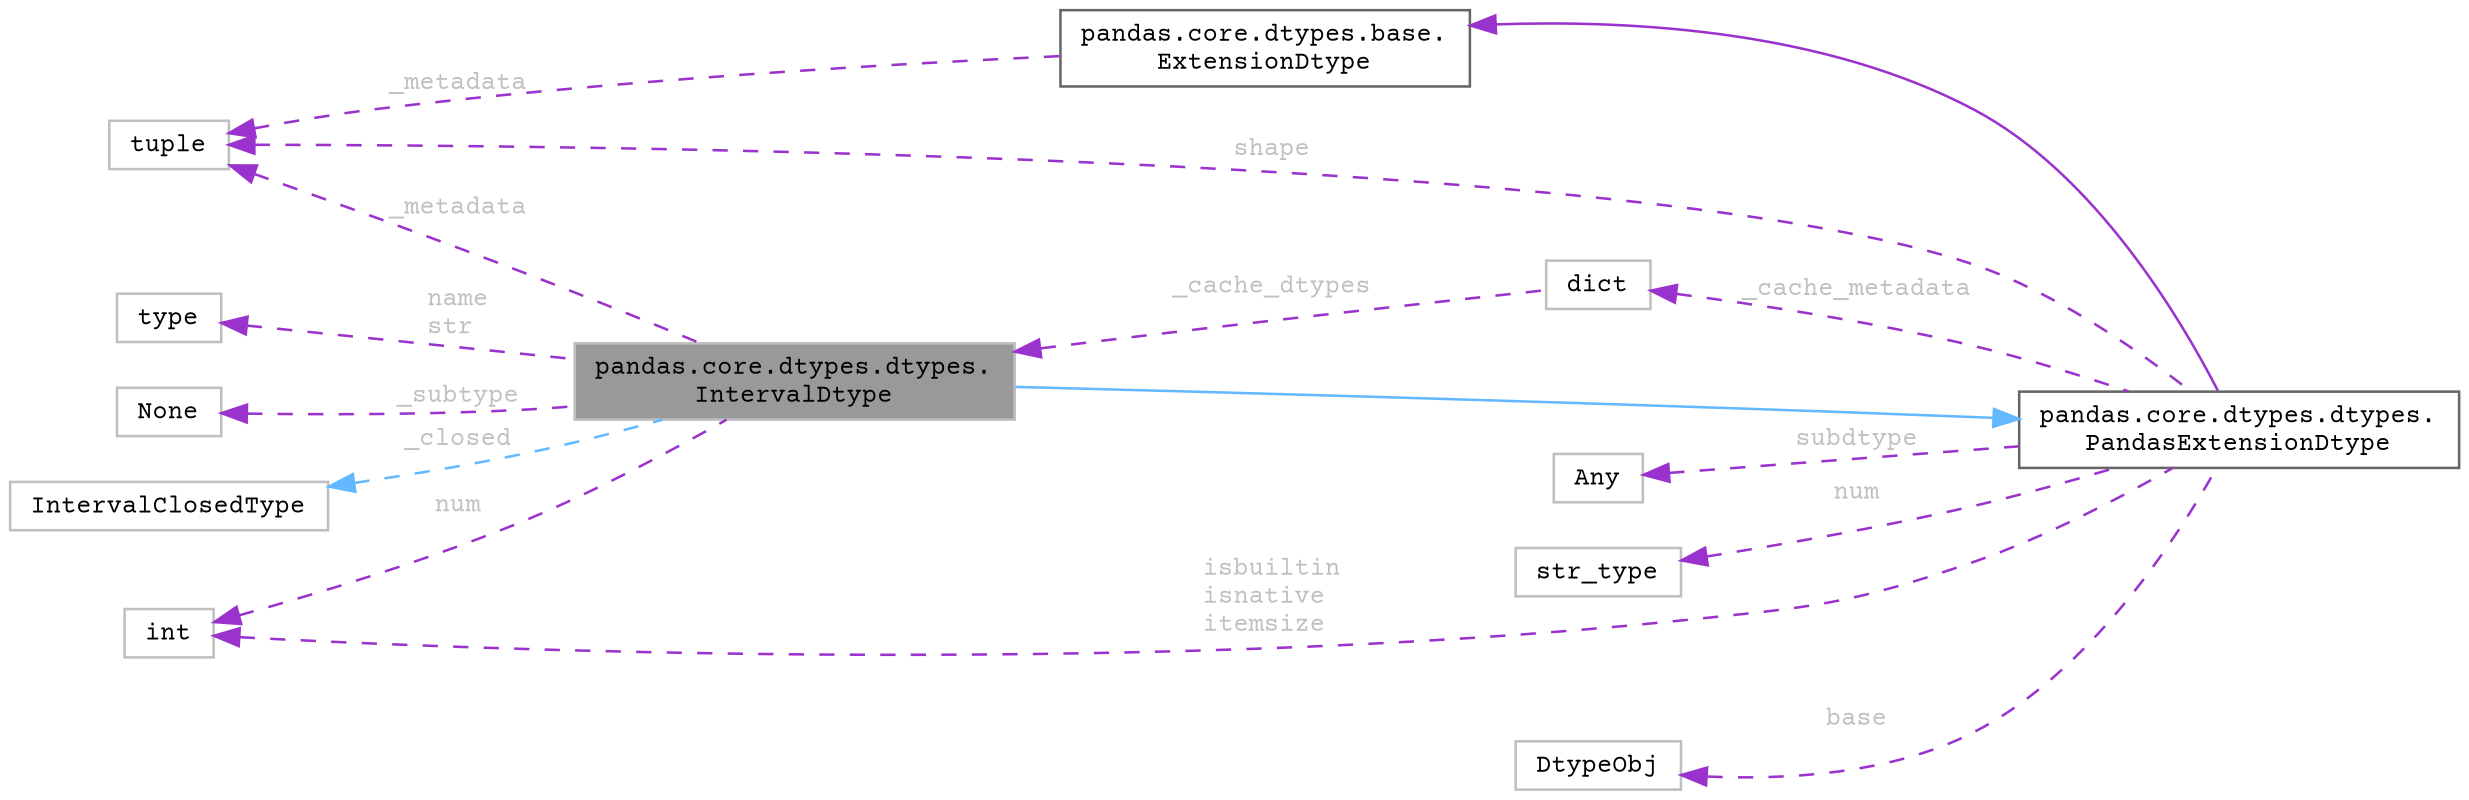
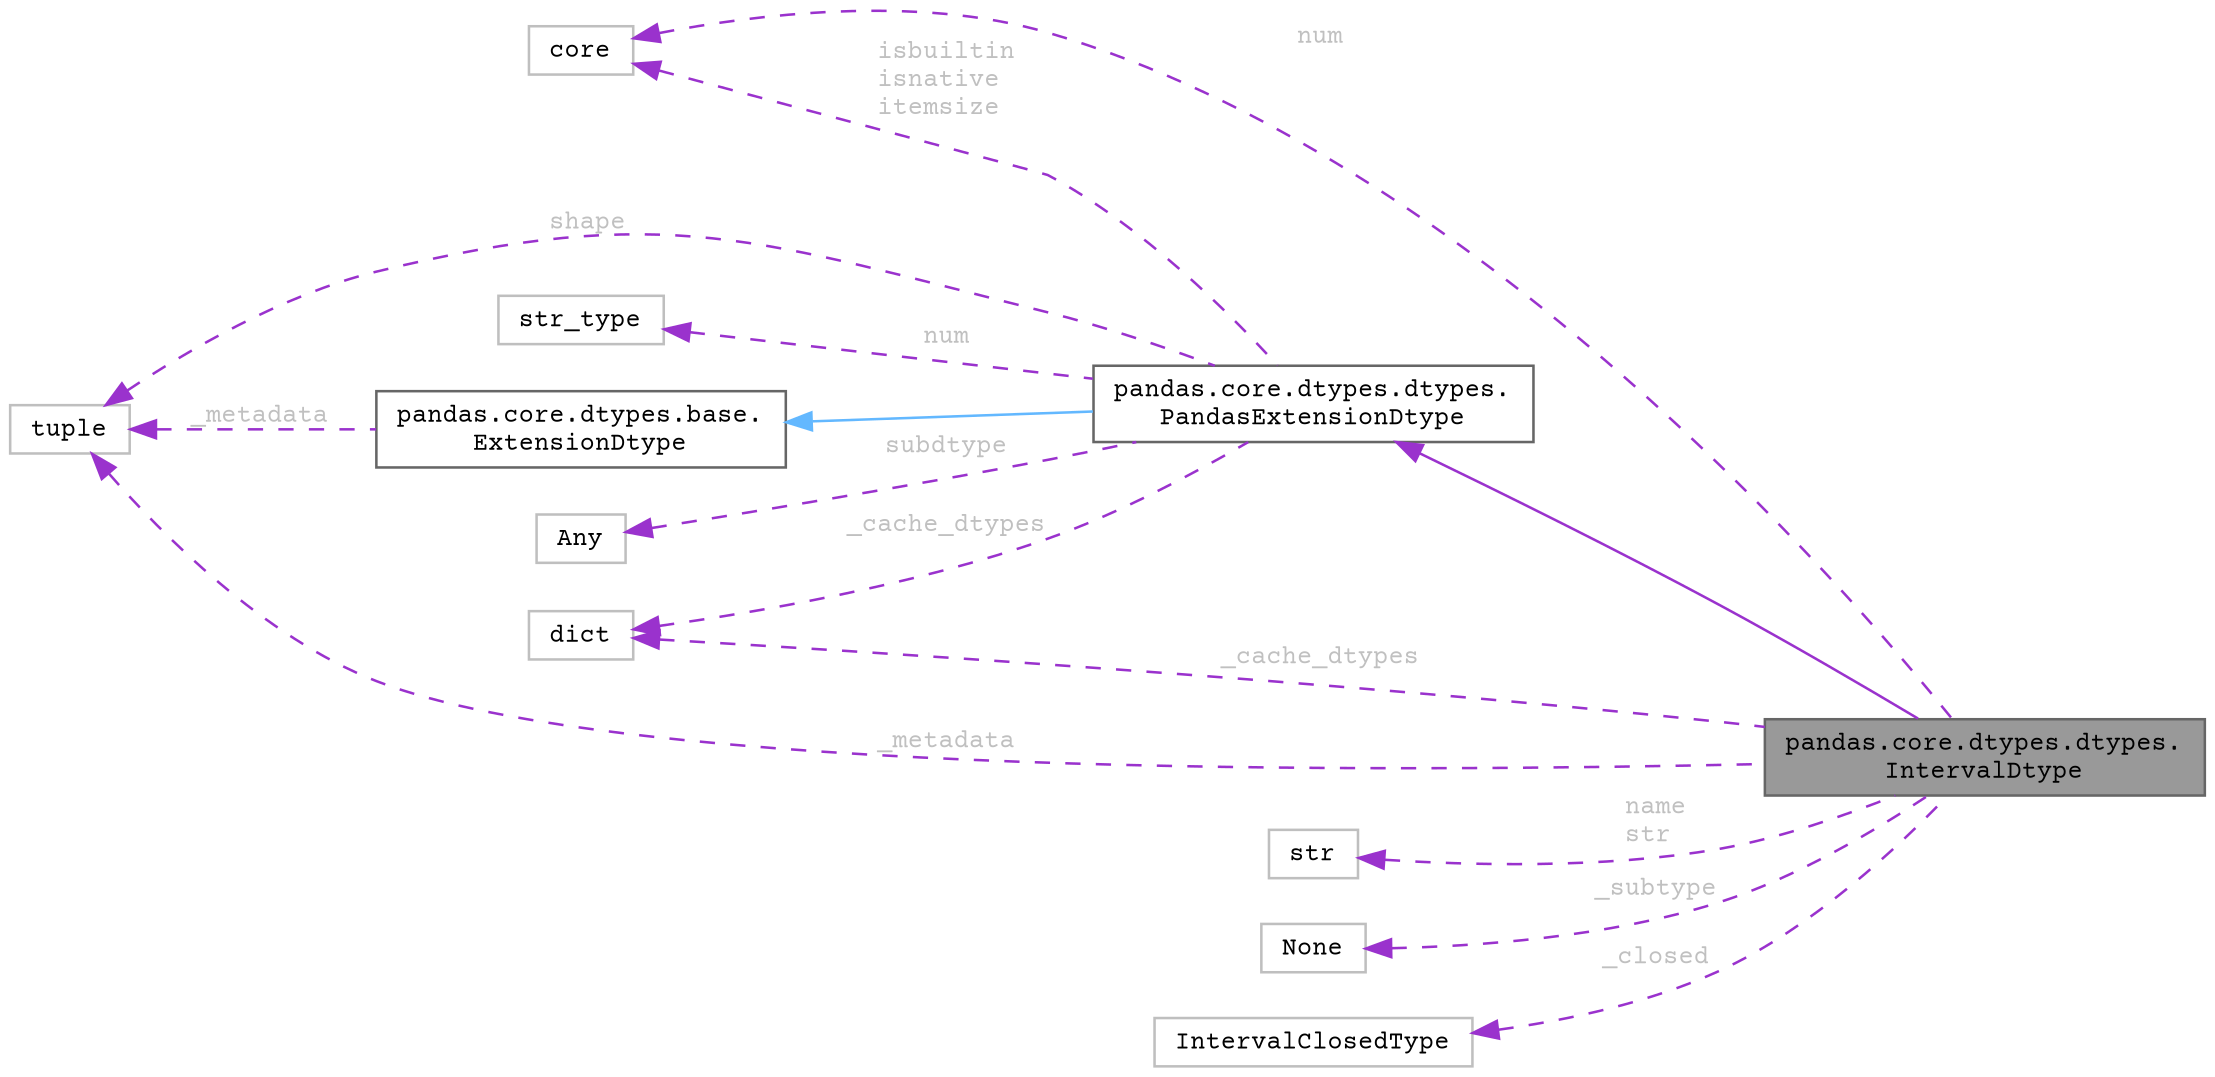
edge "pandas.core.dtypes.dtypes. PandasExtensionDtype" -> "pandas.core.dtypes.base. ExtensionDtype": color darkorchid3 -> steelblue1
edge "pandas.core.dtypes.dtypes. PandasExtensionDtype" -> "dict": label " _cache_metadata" -> " _cache_dtypes"
node "type": label "type" -> "str"
edge "dict" -> "pandas.core.dtypes.dtypes. IntervalDtype": reversed
node "pandas.core.dtypes.dtypes. IntervalDtype": color grey75 -> gray40
edge "pandas.core.dtypes.dtypes. IntervalDtype" -> "pandas.core.dtypes.dtypes. PandasExtensionDtype": color steelblue1 -> darkorchid3
edge "pandas.core.dtypes.dtypes. IntervalDtype" -> "IntervalClosedType": color steelblue1 -> darkorchid3
node "int": label "int" -> "core"
node "DtypeObj": removed
